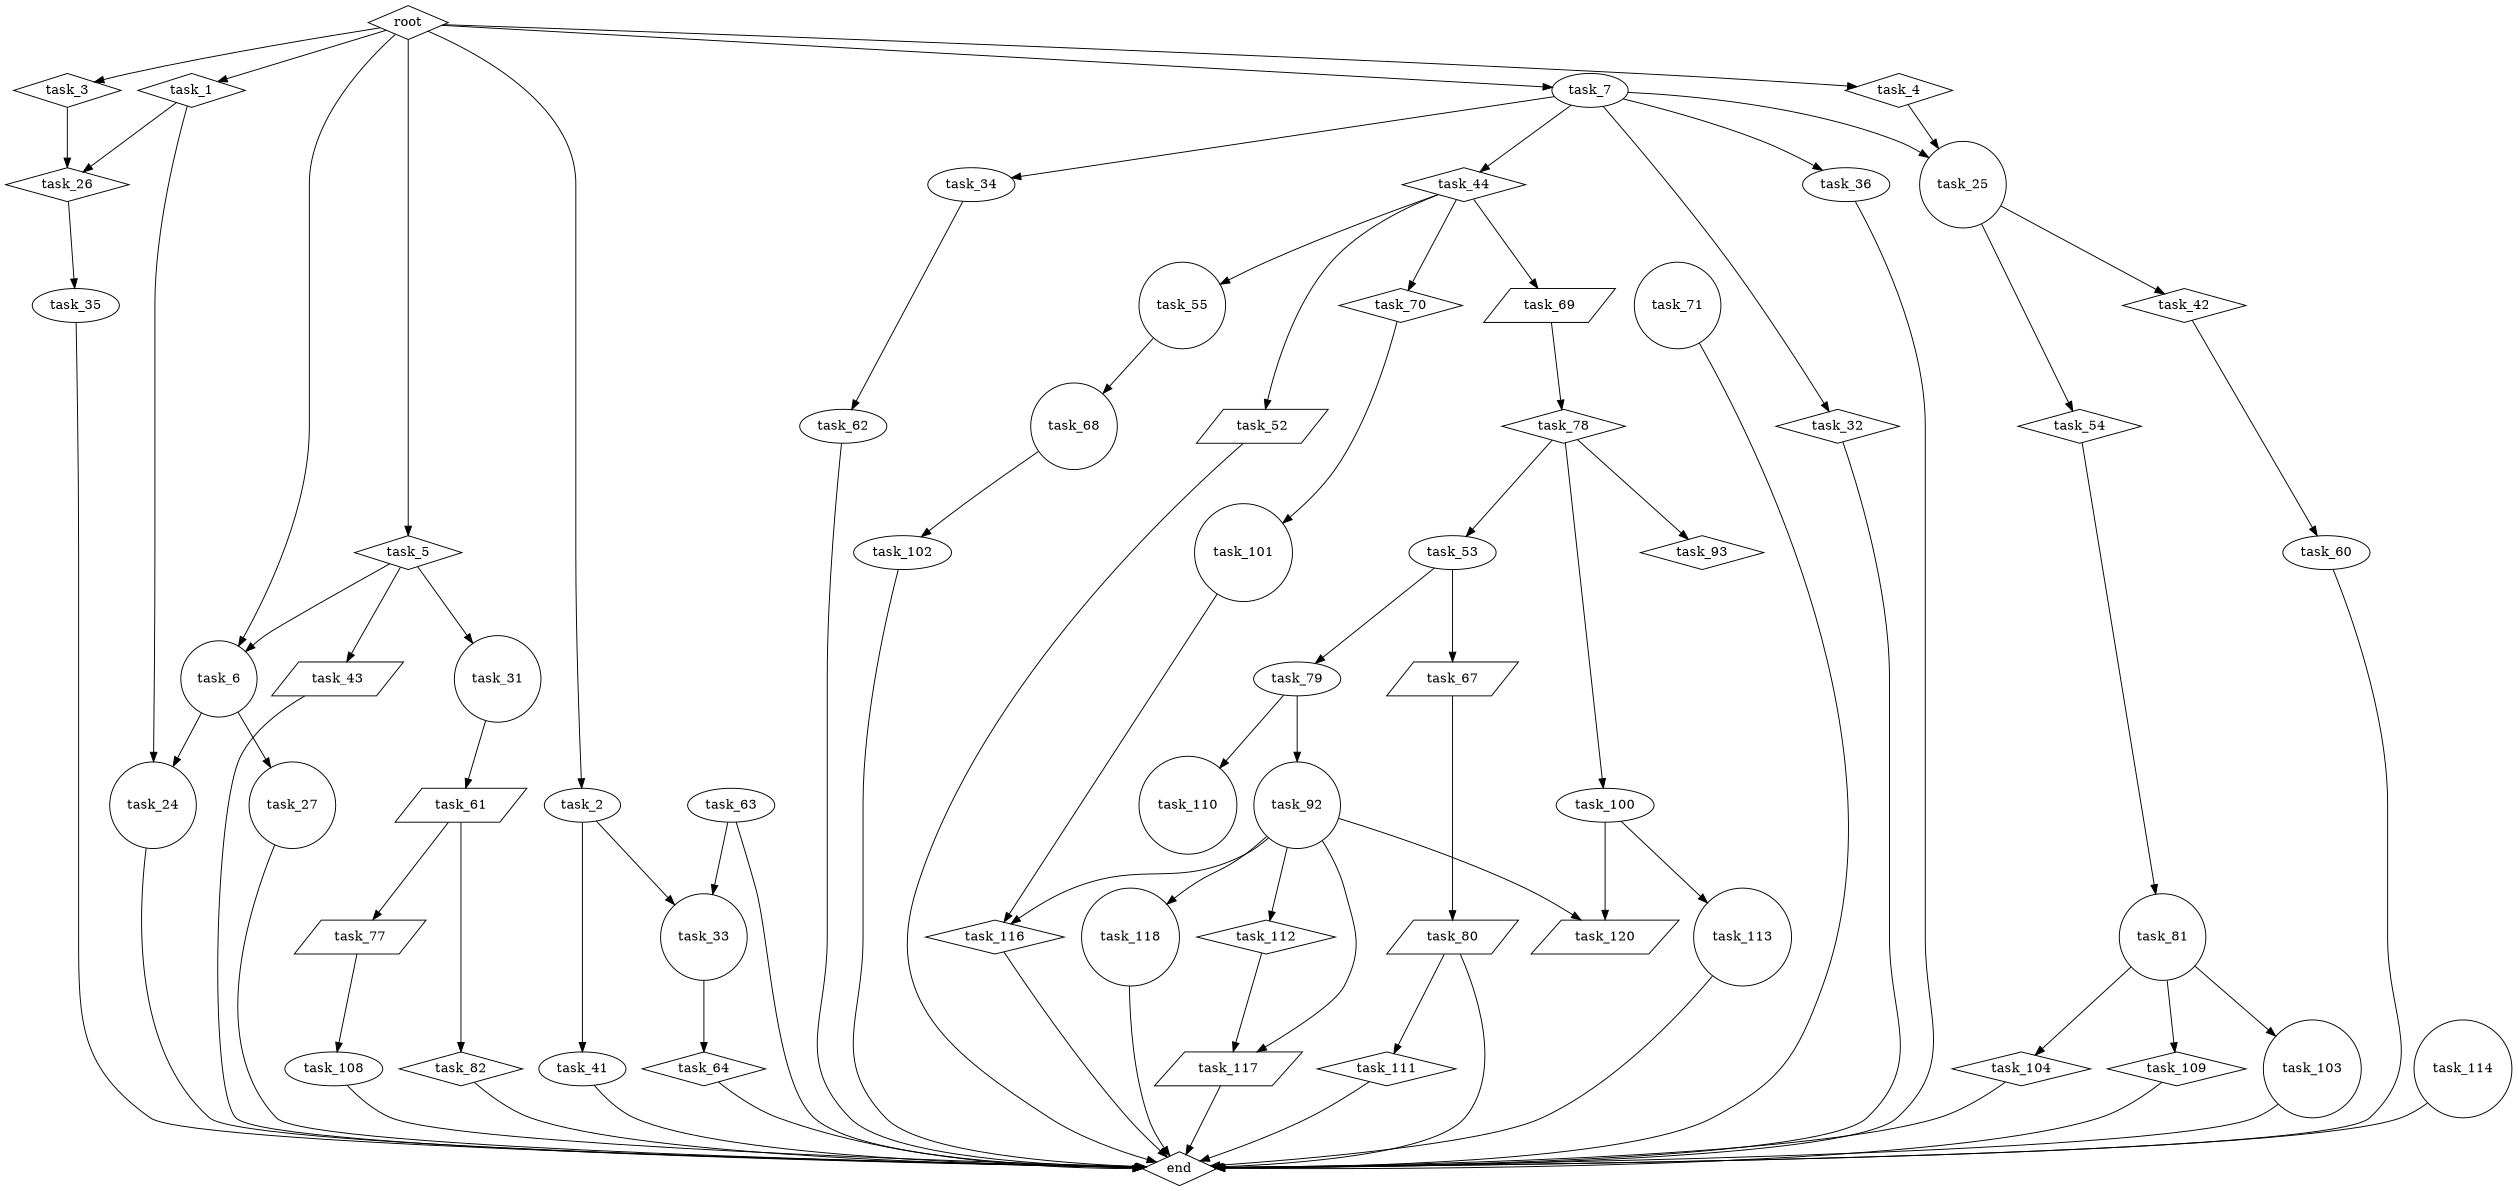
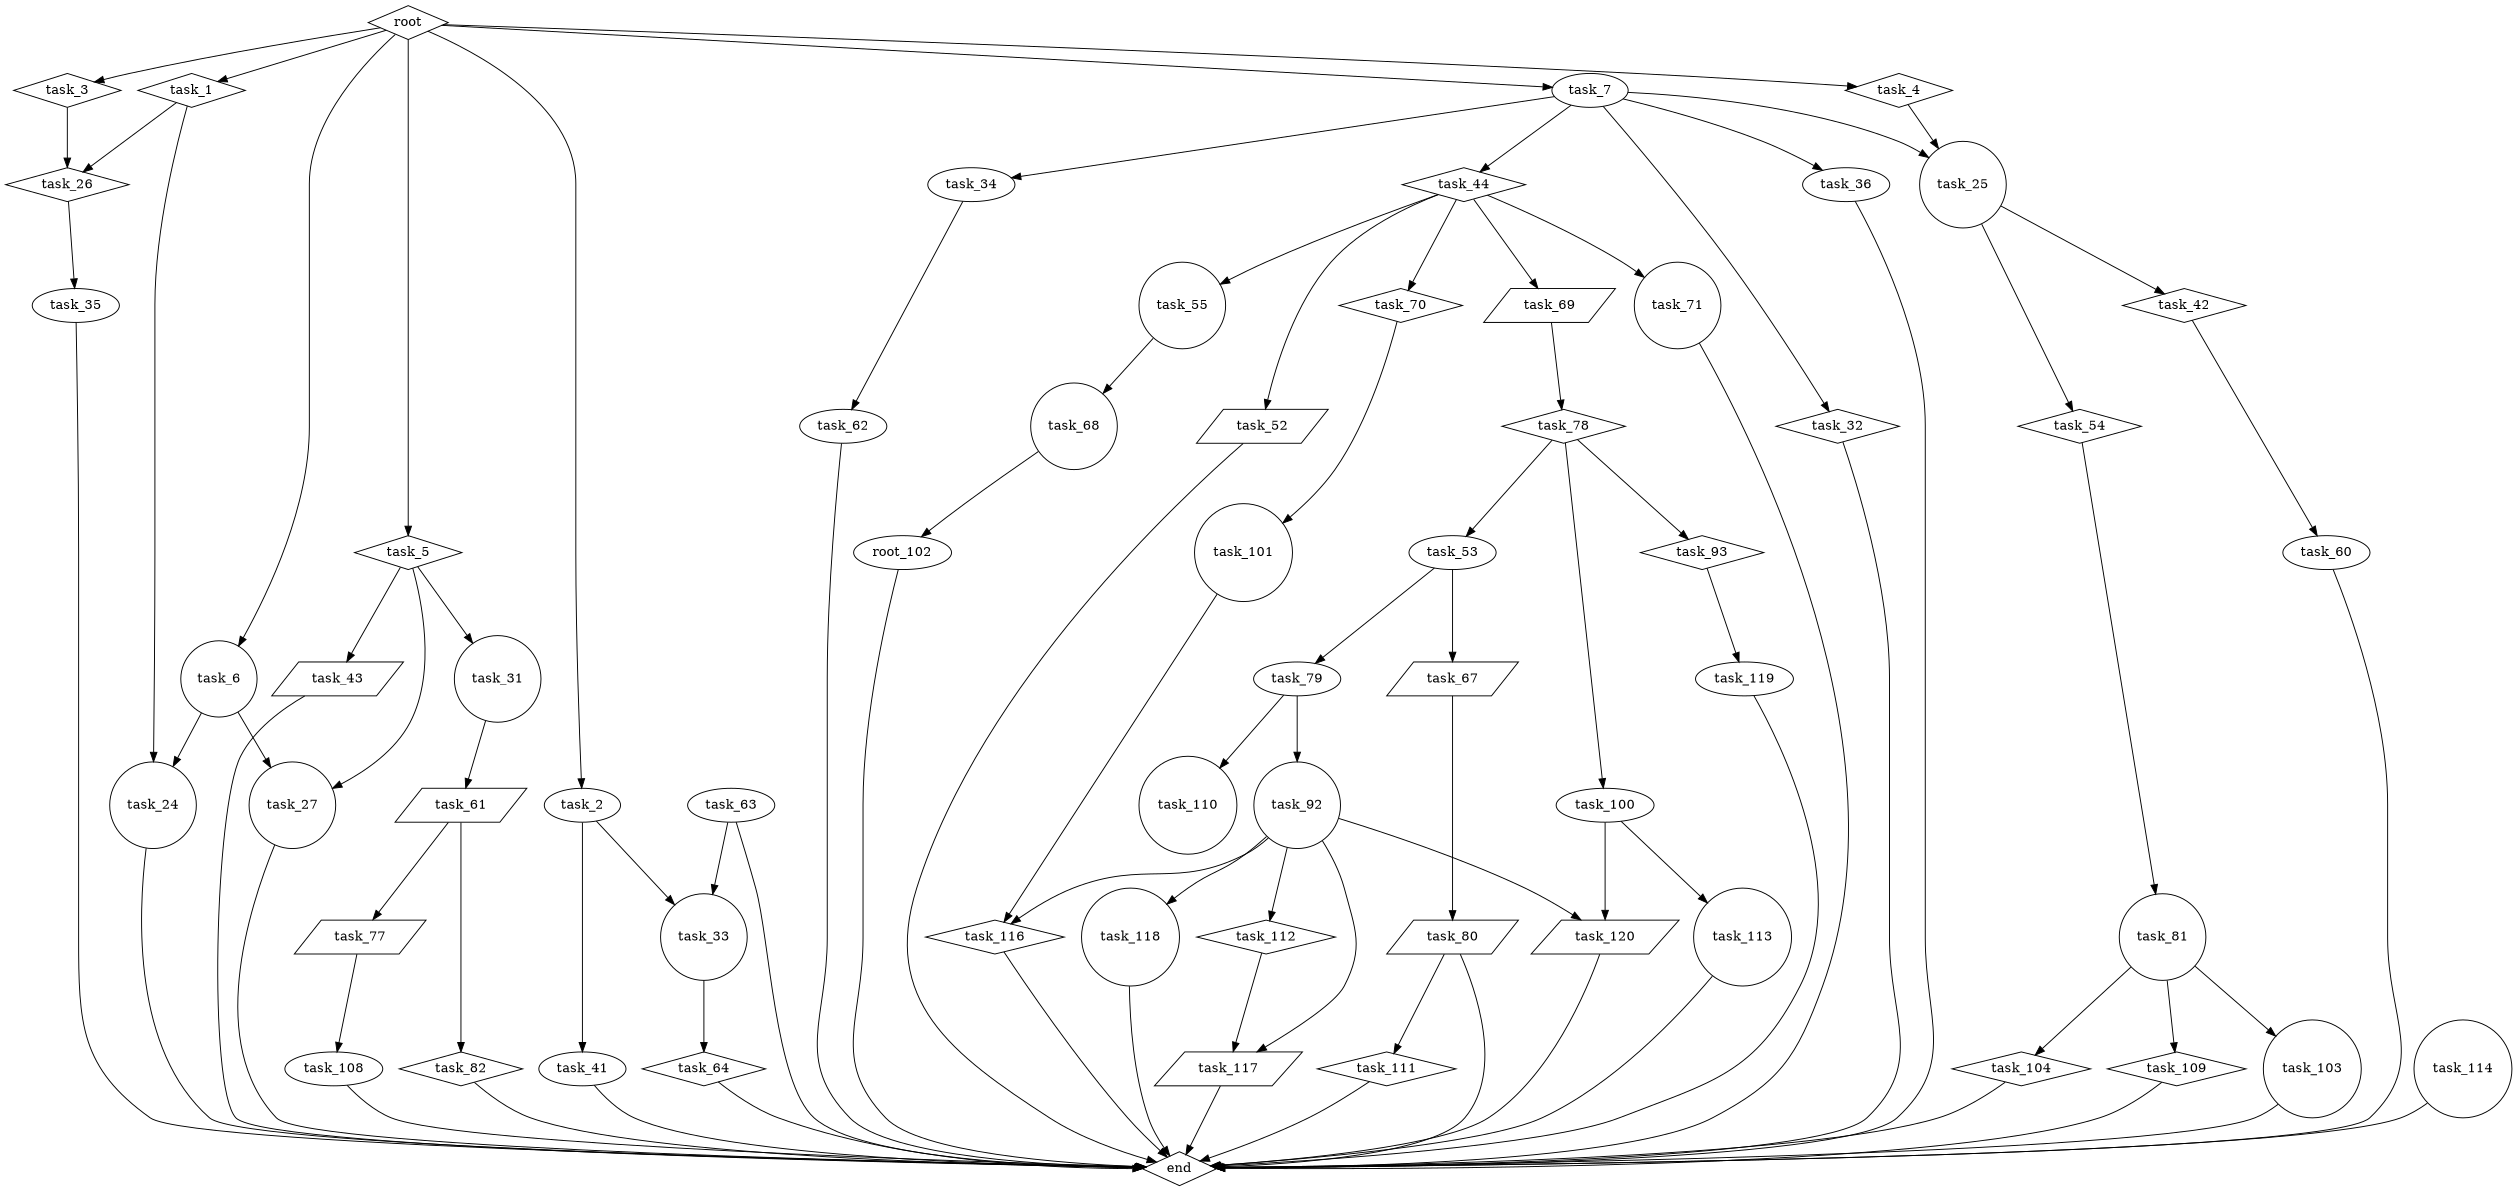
edge "task_44" -> "task_71": added
node "task_102": label "task_102" -> "root_102"
edge "task_5" -> "task_6": now "task_5" -> "task_27"
node "task_119": added
edge "task_120" -> "end": added
